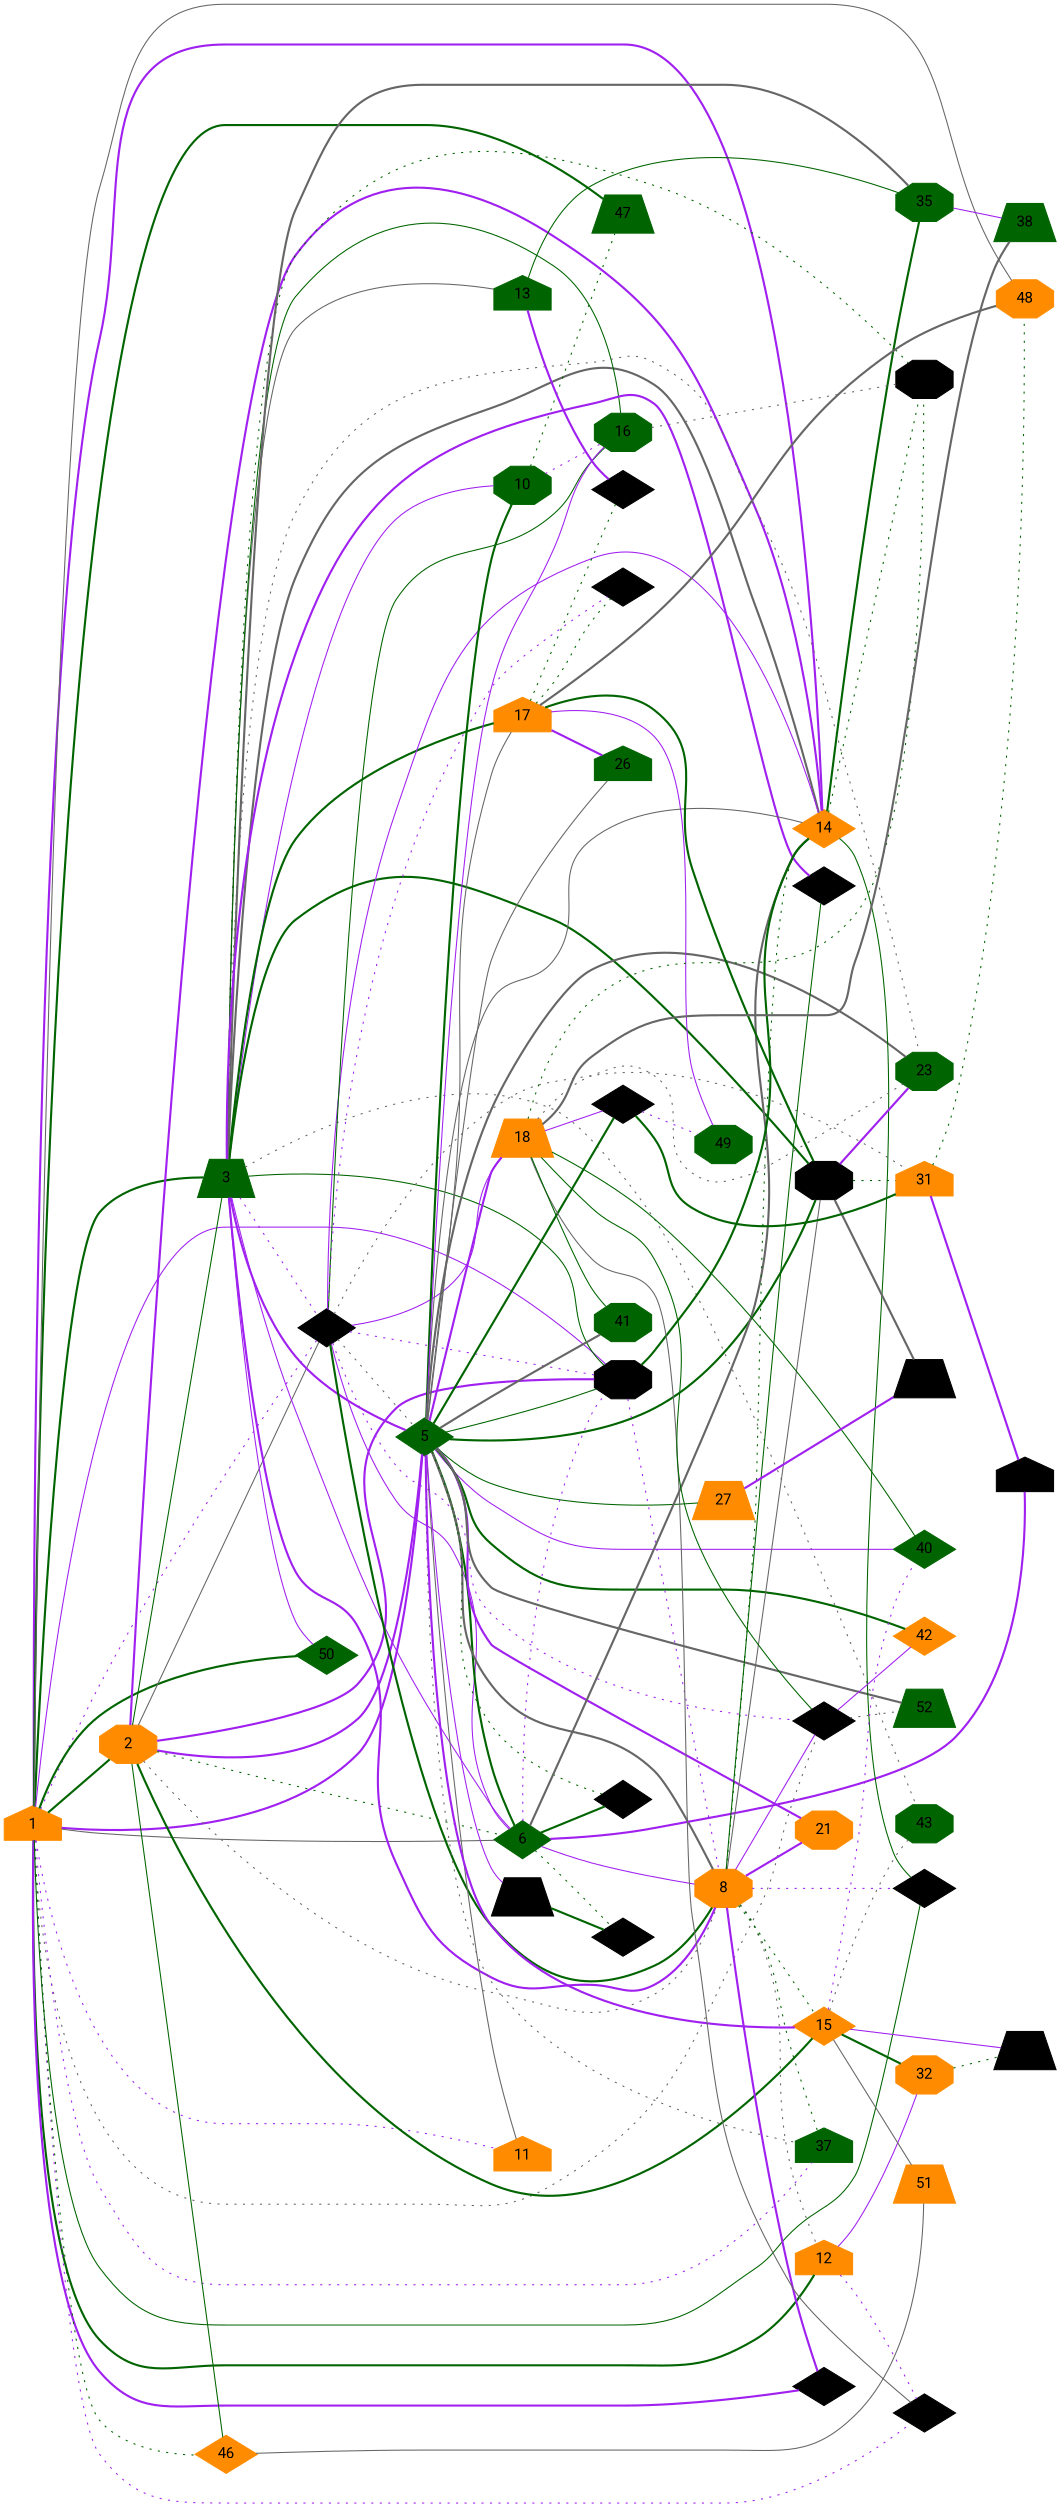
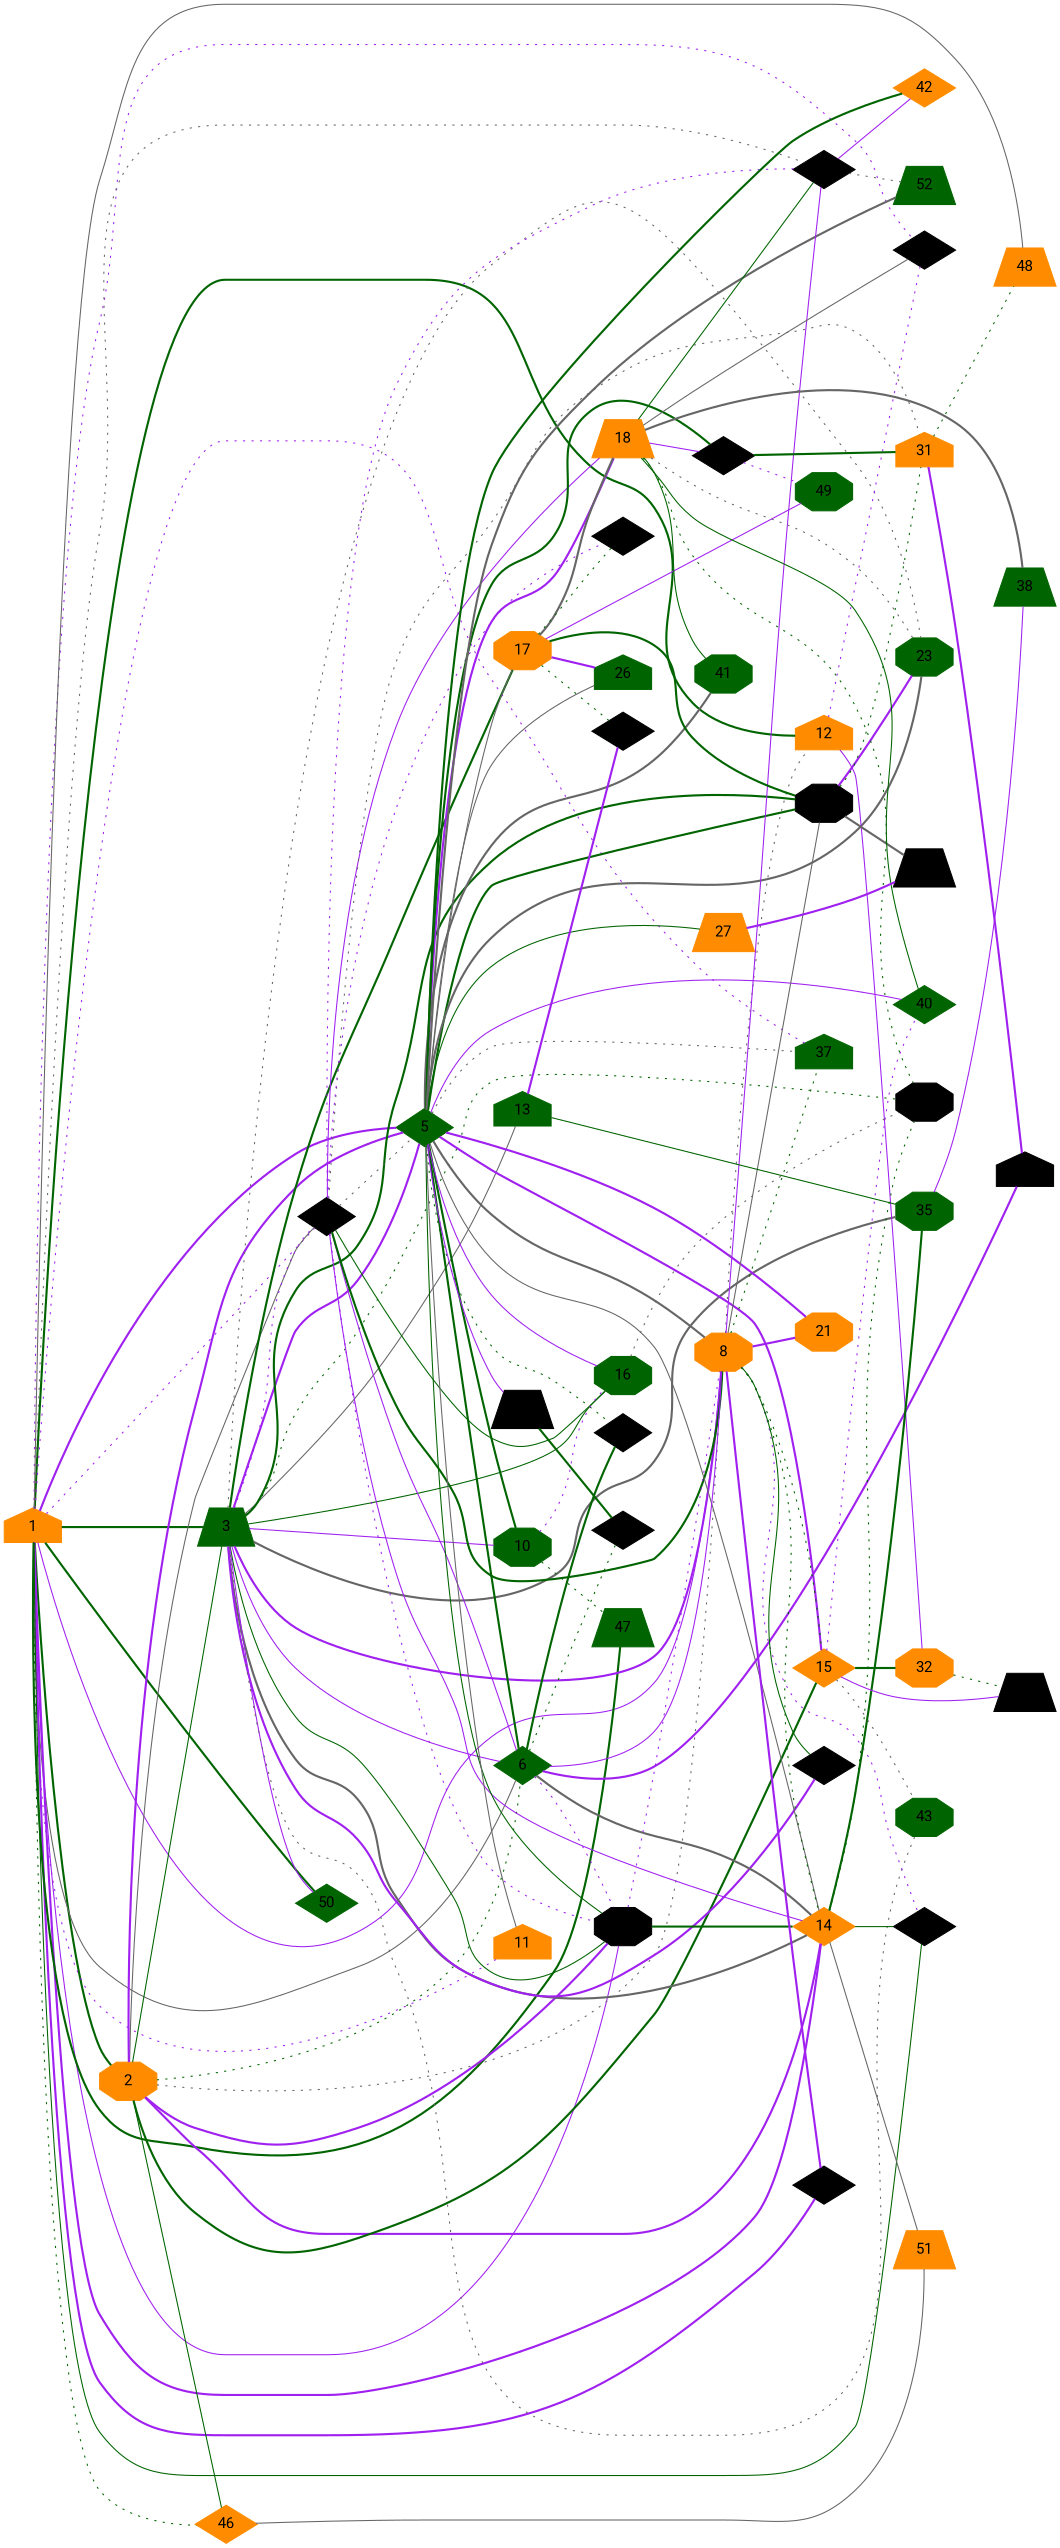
node "48": shape octagon -> trapezium
edge "48" -- "17": now "18" -- "17"
node "17": shape house -> octagon
edge "8" -- "1": added
edge "15" -- "51": now "14" -- "51"
